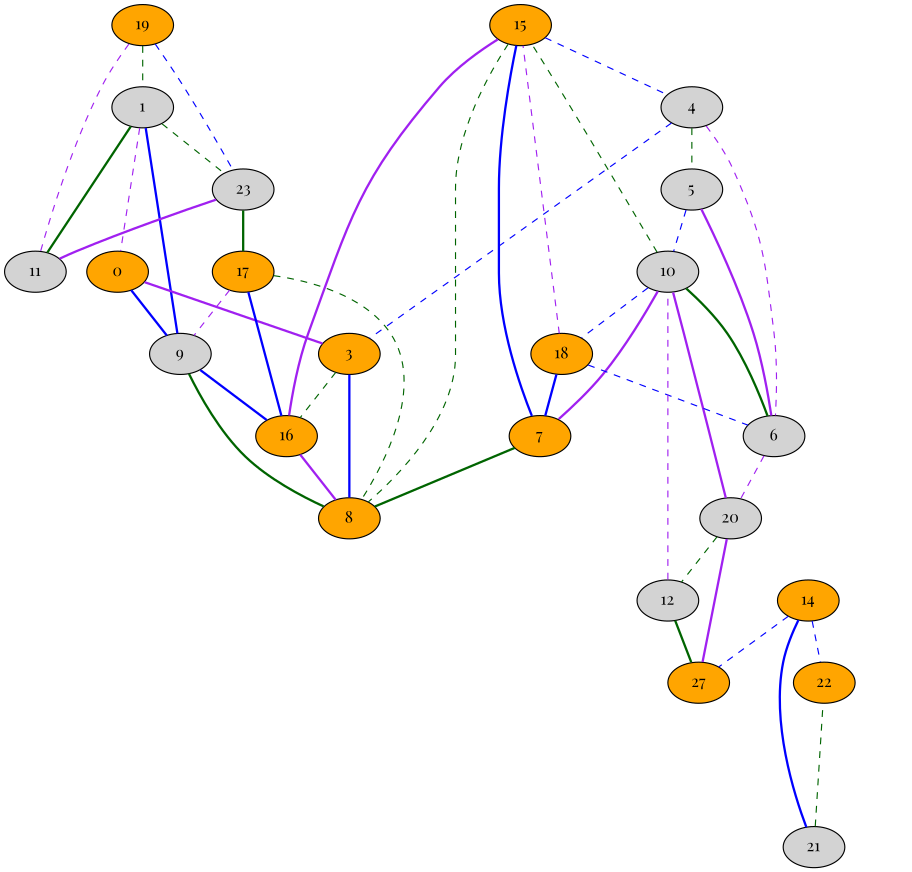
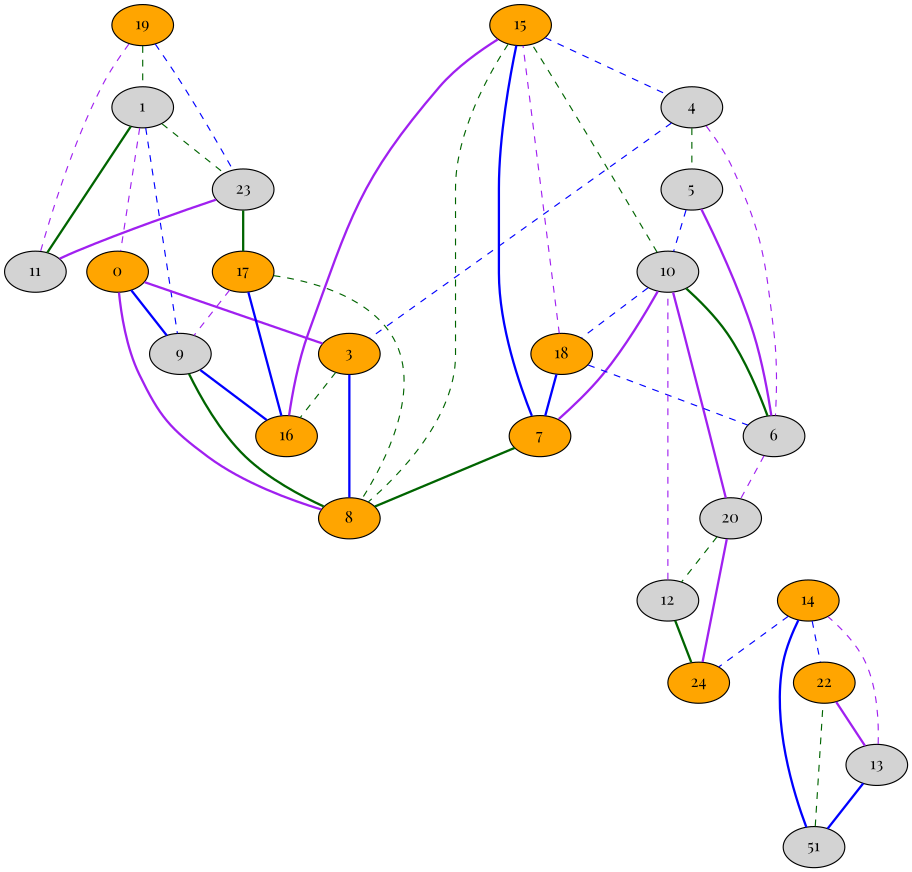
edge "1" -- "9": style bold -> dashed
edge "16" -- "8": now "0" -- "8"
node "27": label "27" -> "24"
node "13": added
node "21": label "21" -> "51"
